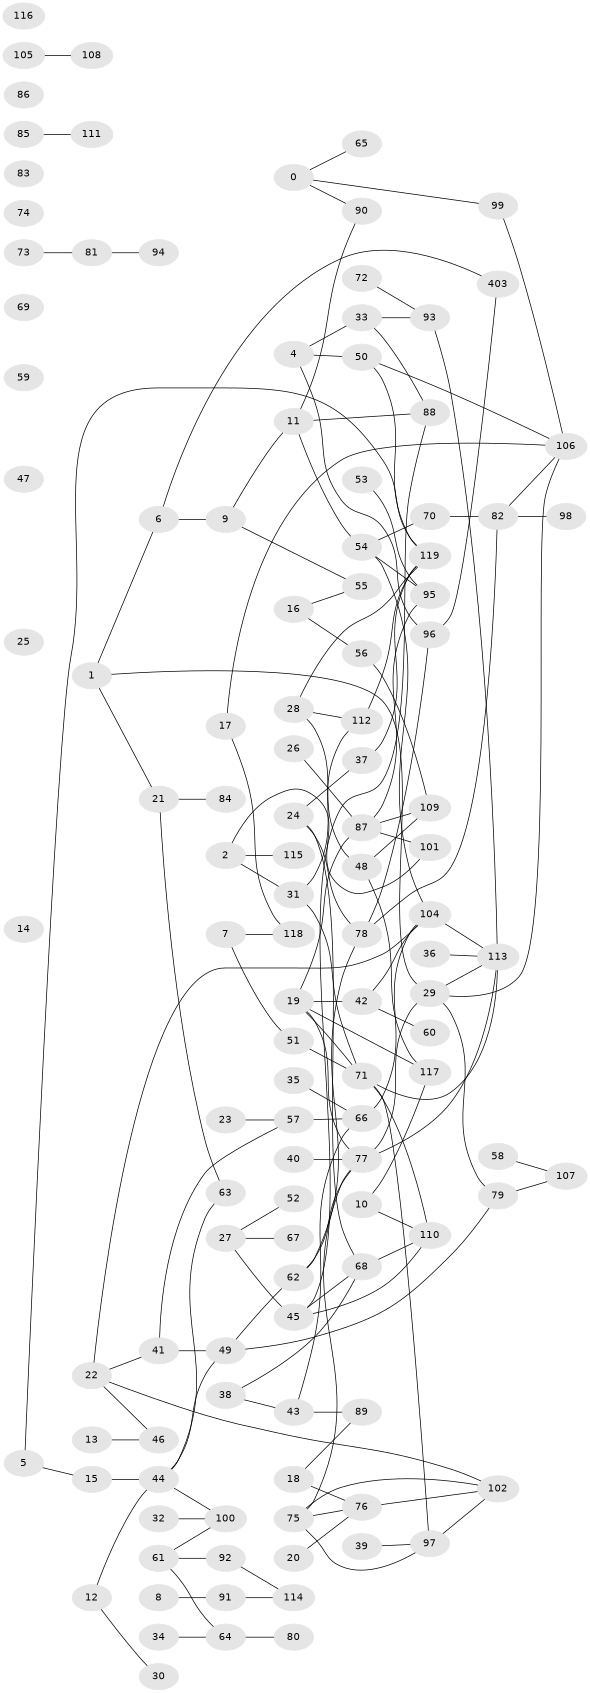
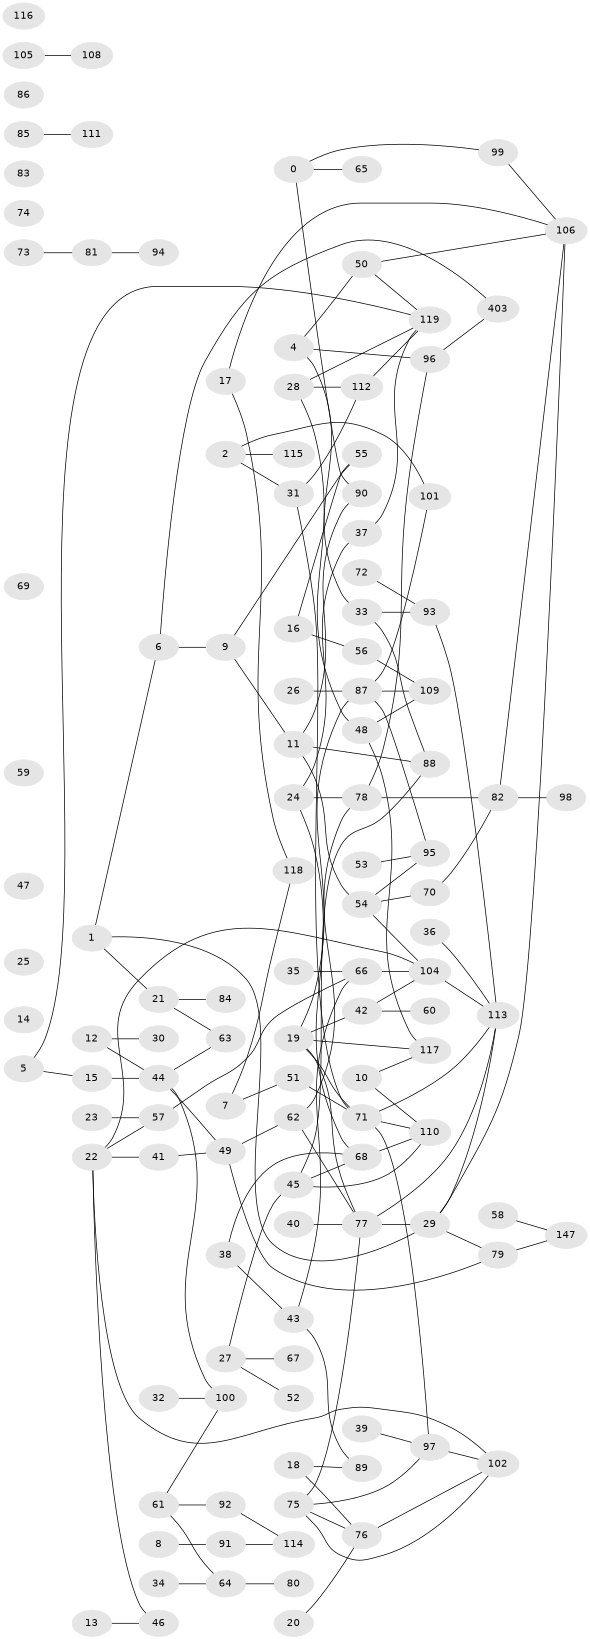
node "107": label "107" -> "147"
edge "57" -- "41": now "57" -- "22"
